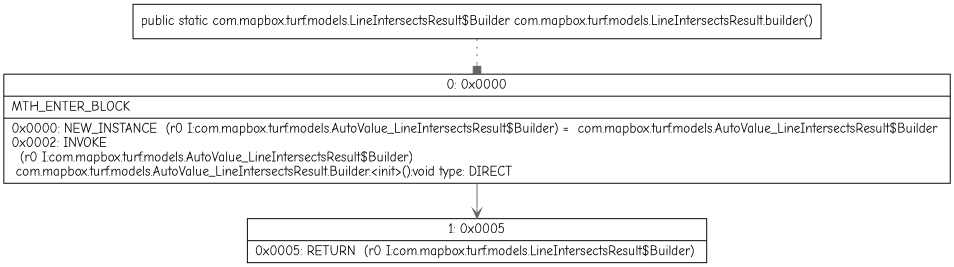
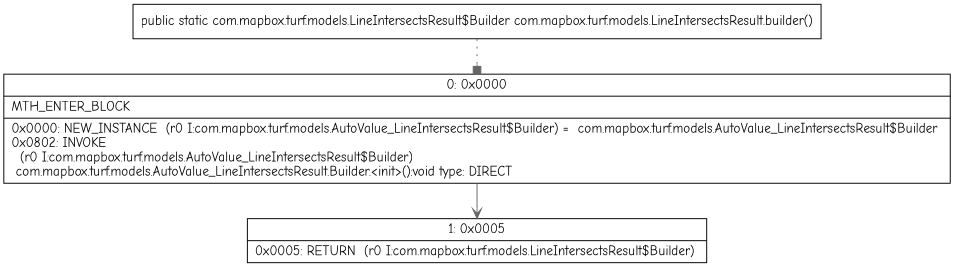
node "0: 0x0000": text "0x0002: INVOKE" -> "0x0802: INVOKE"
